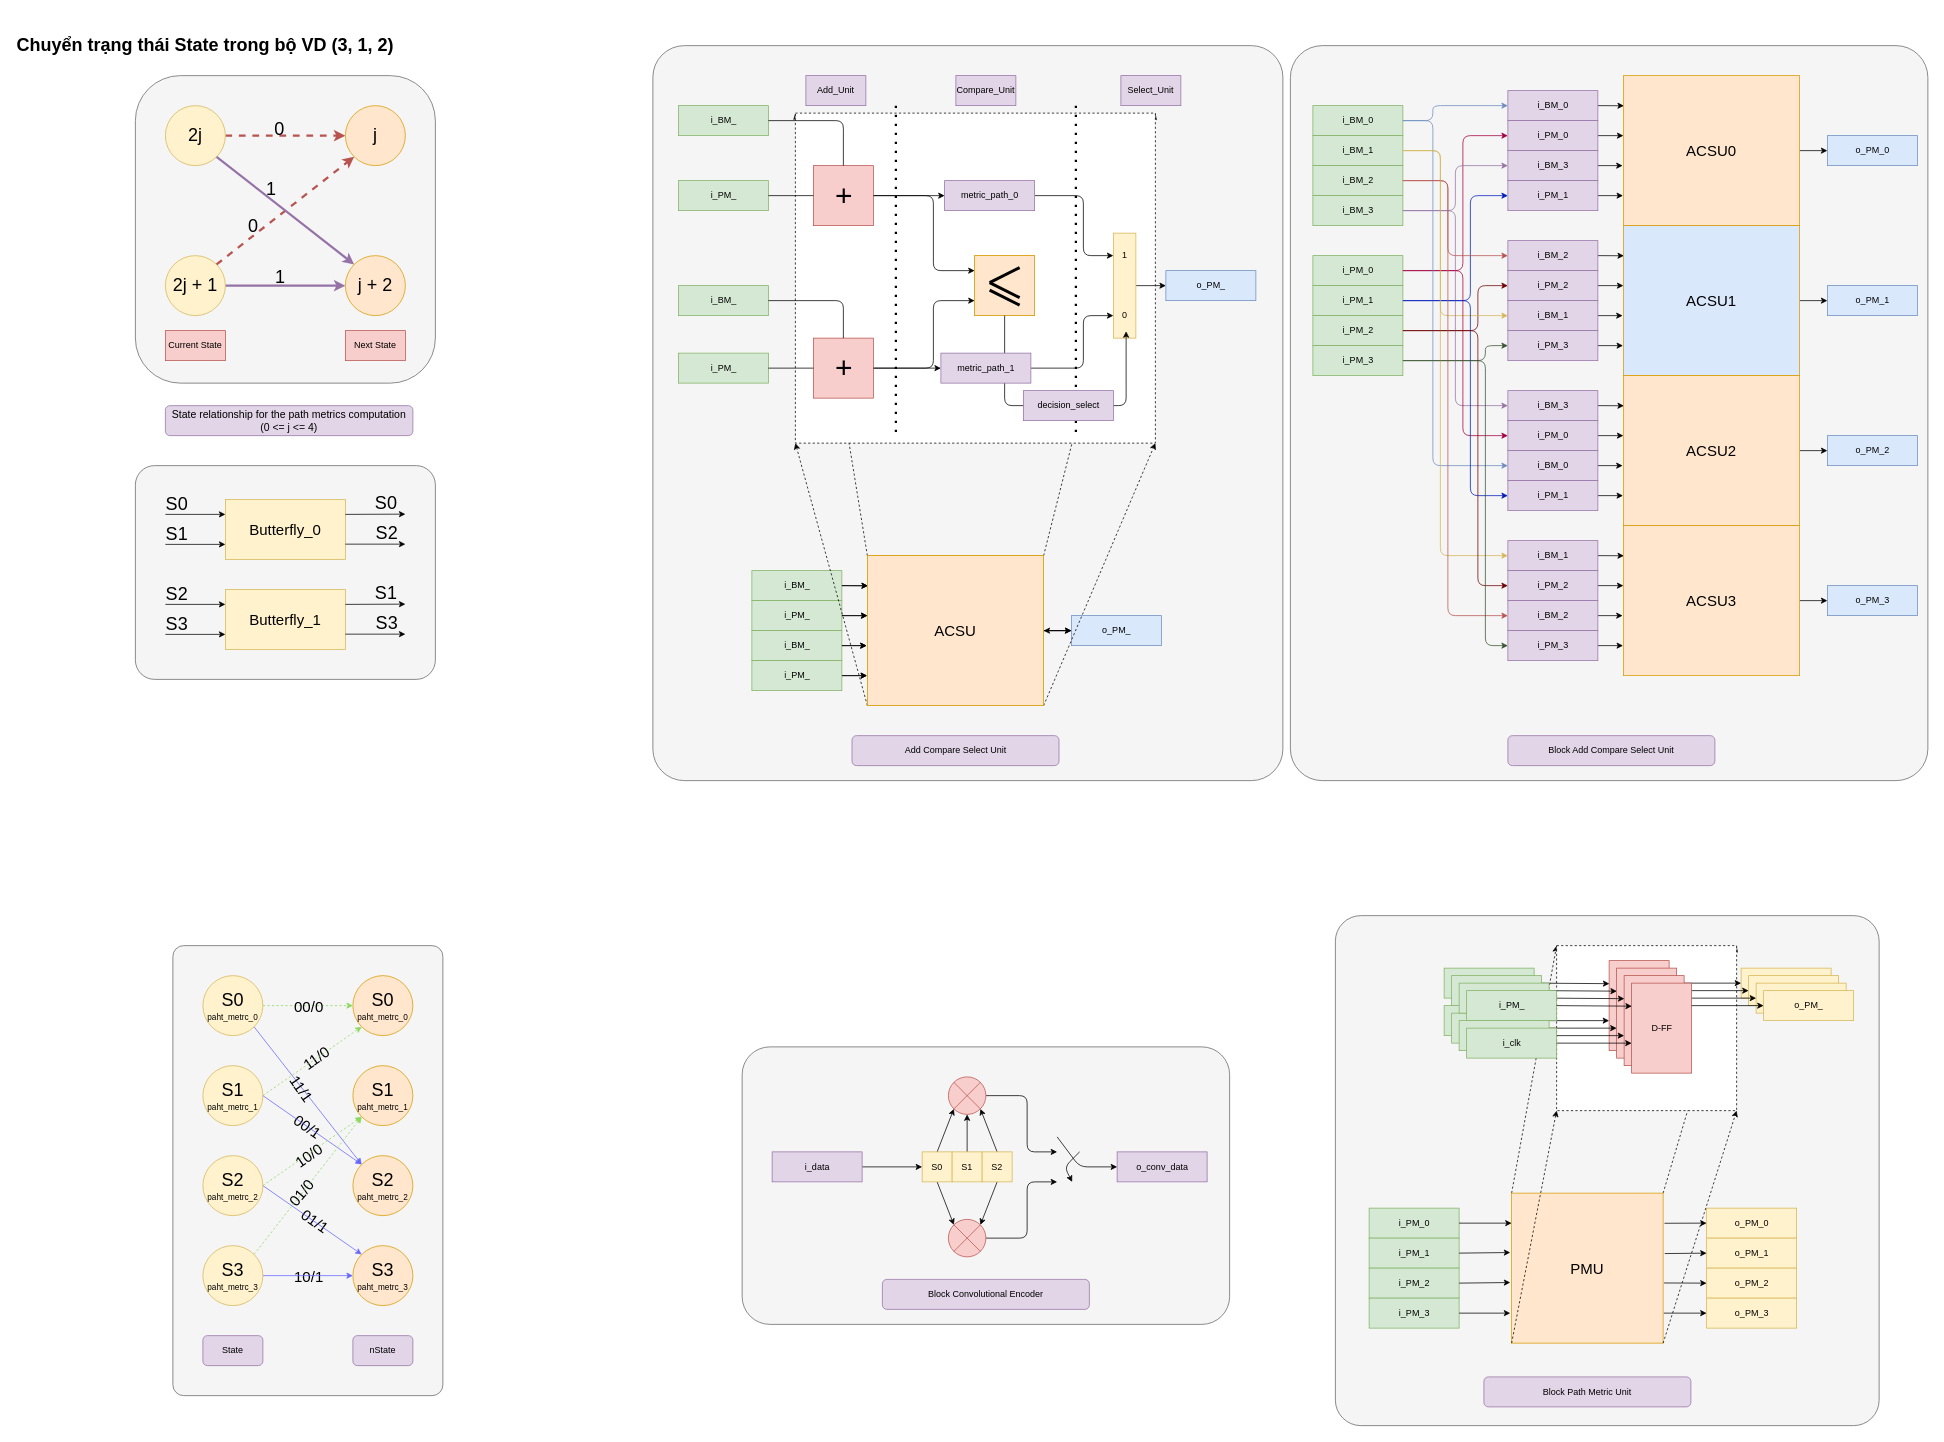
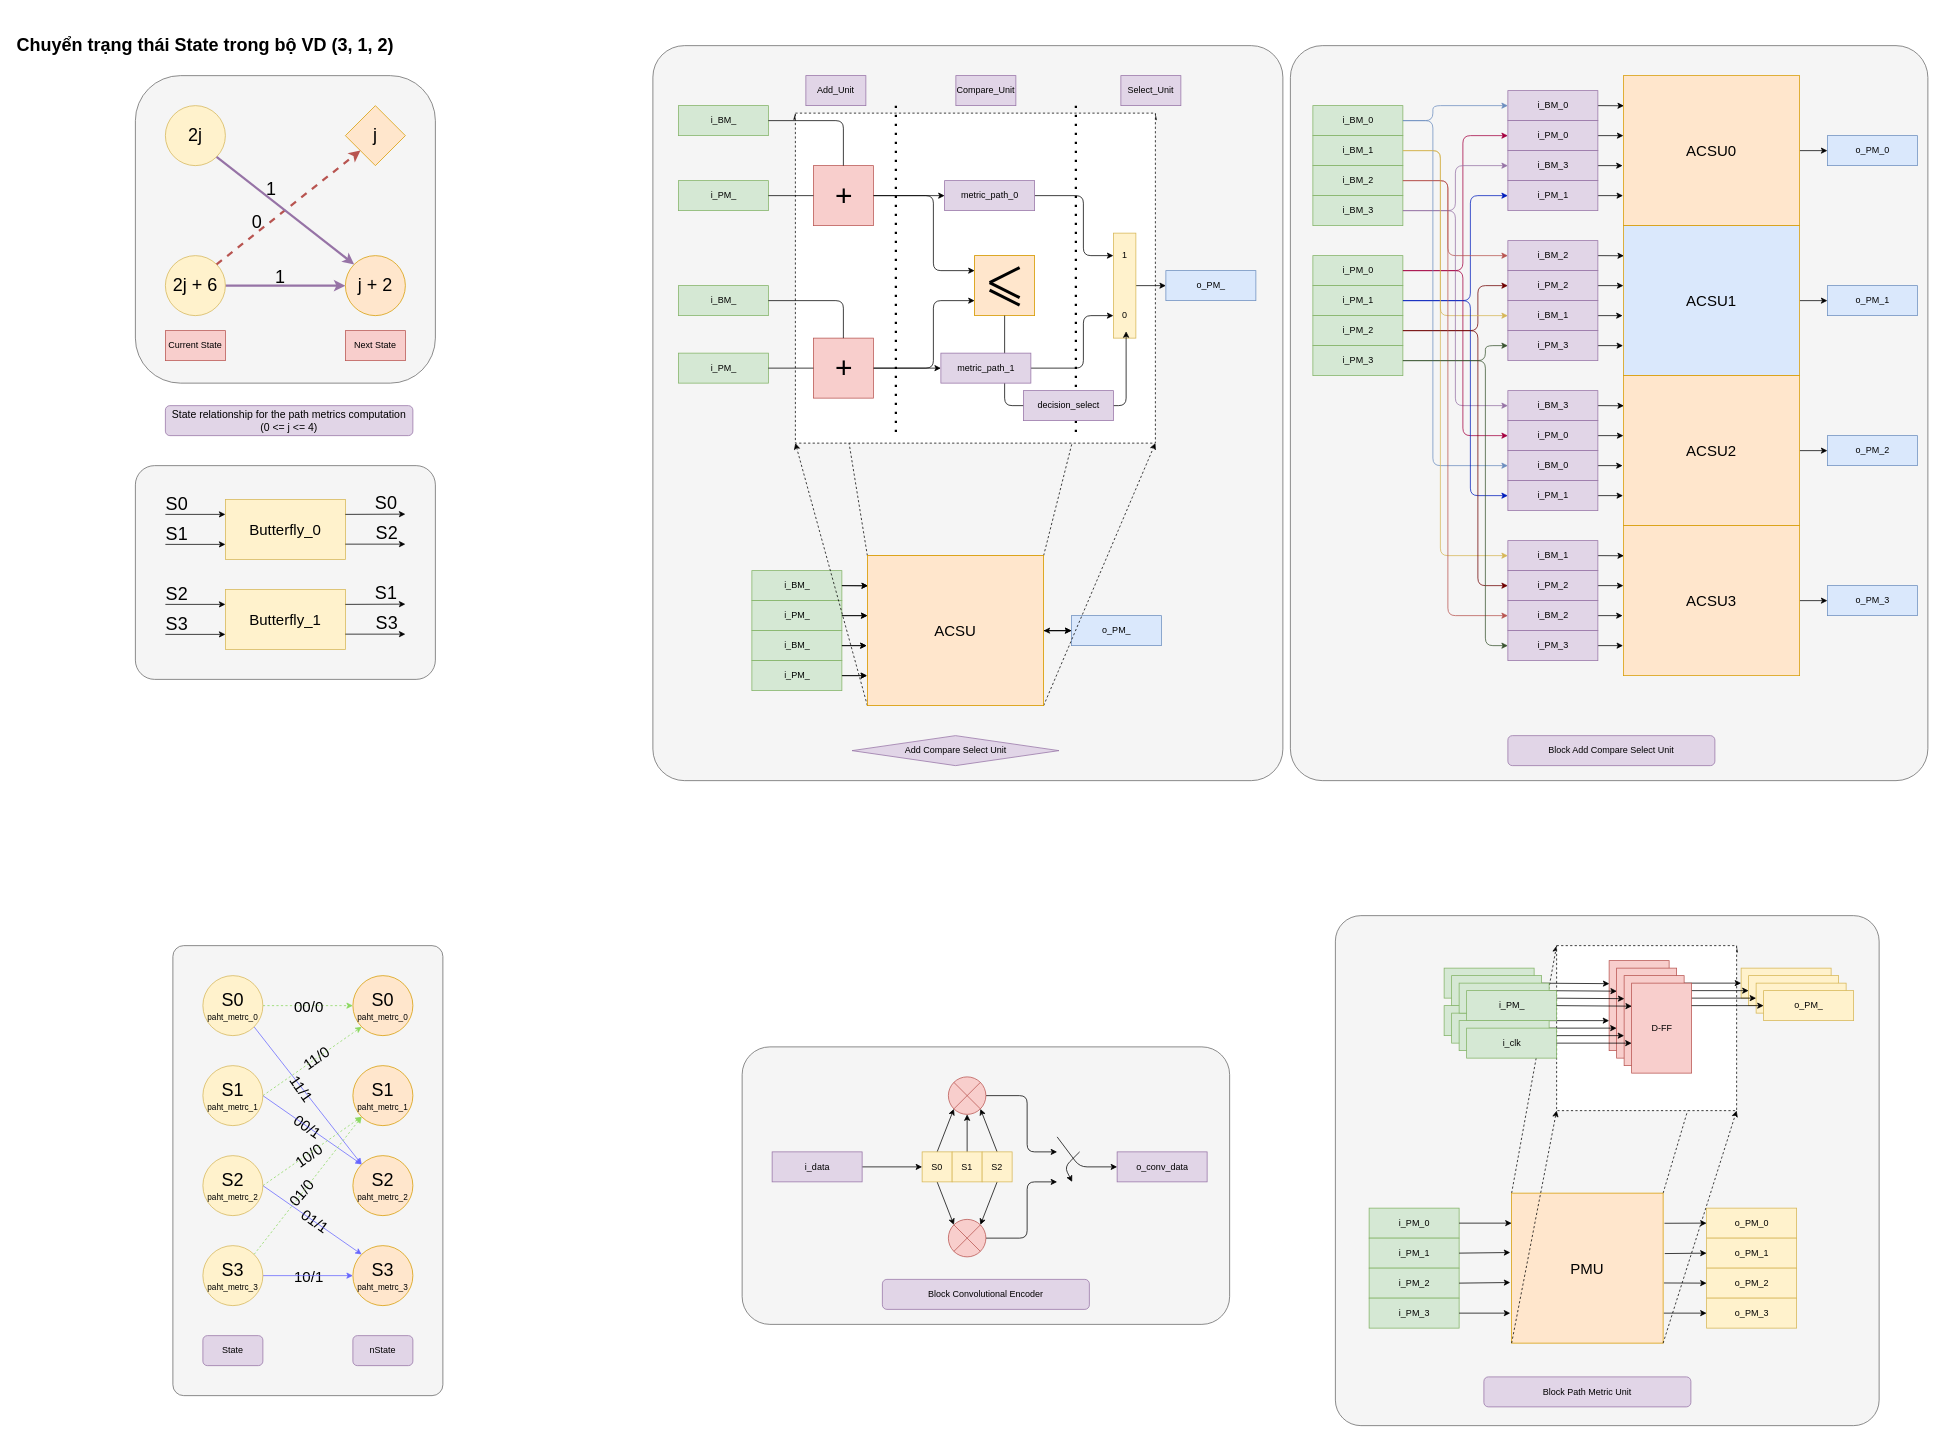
edge "2j" -> "j": removed, label "0"
node "j": shape ellipse -> diamond
node "2j + 1": label "2j + 1" -> "2j + 6"
node "Add Compare Select Unit": shape rounded rectangle -> diamond
